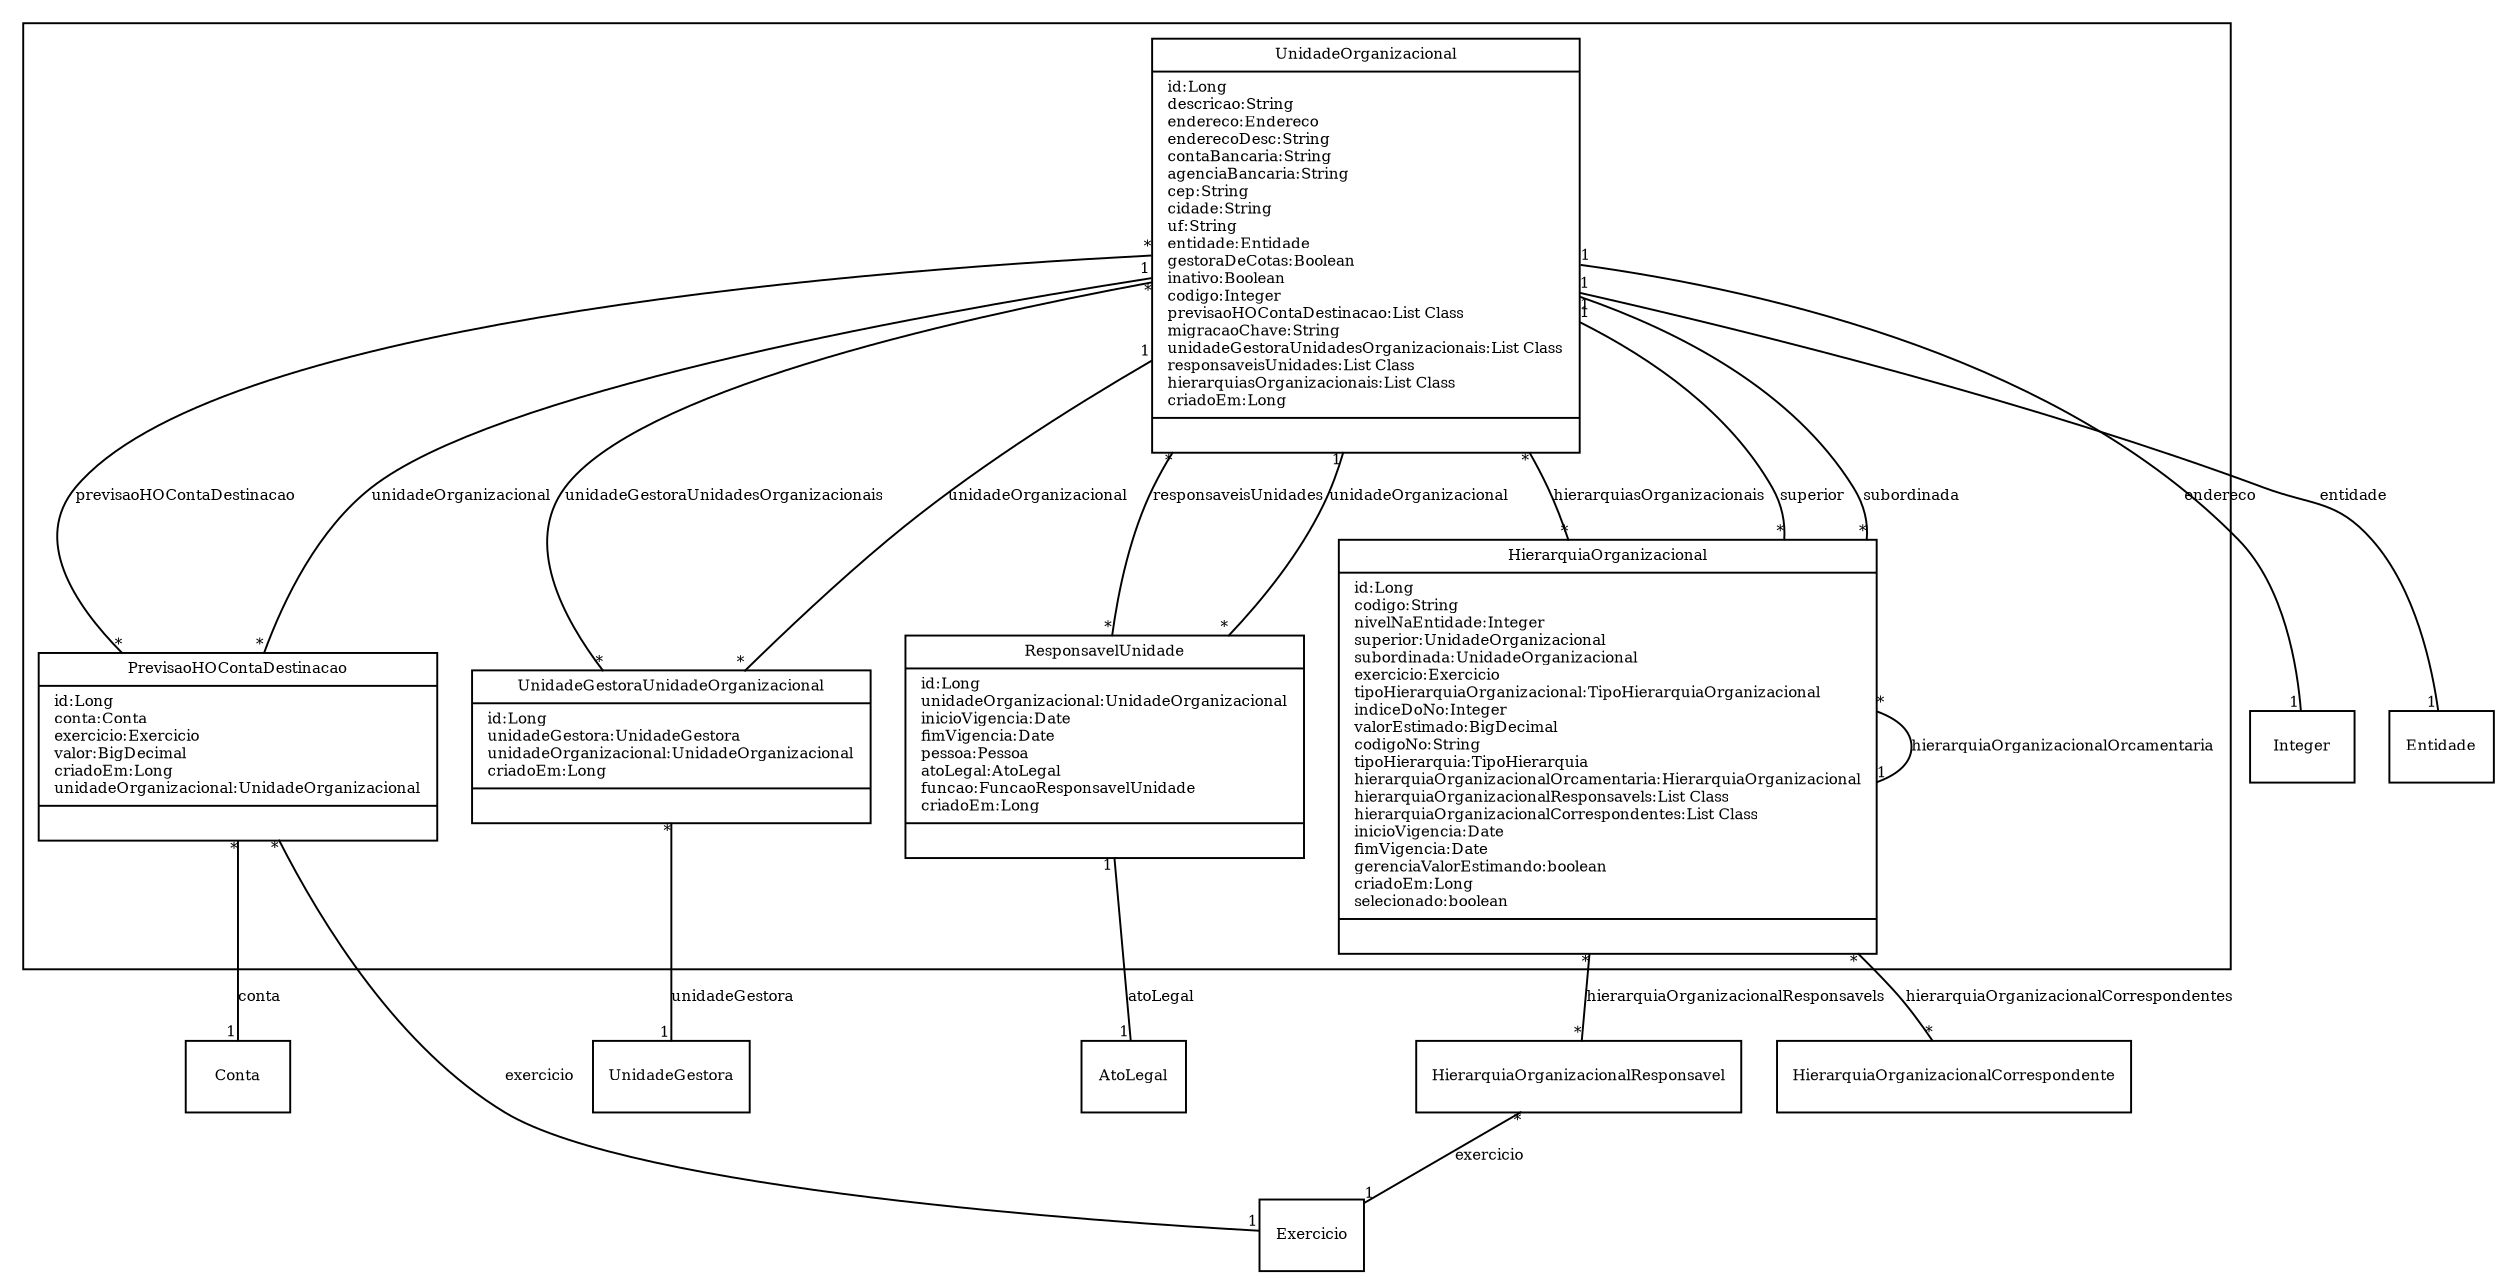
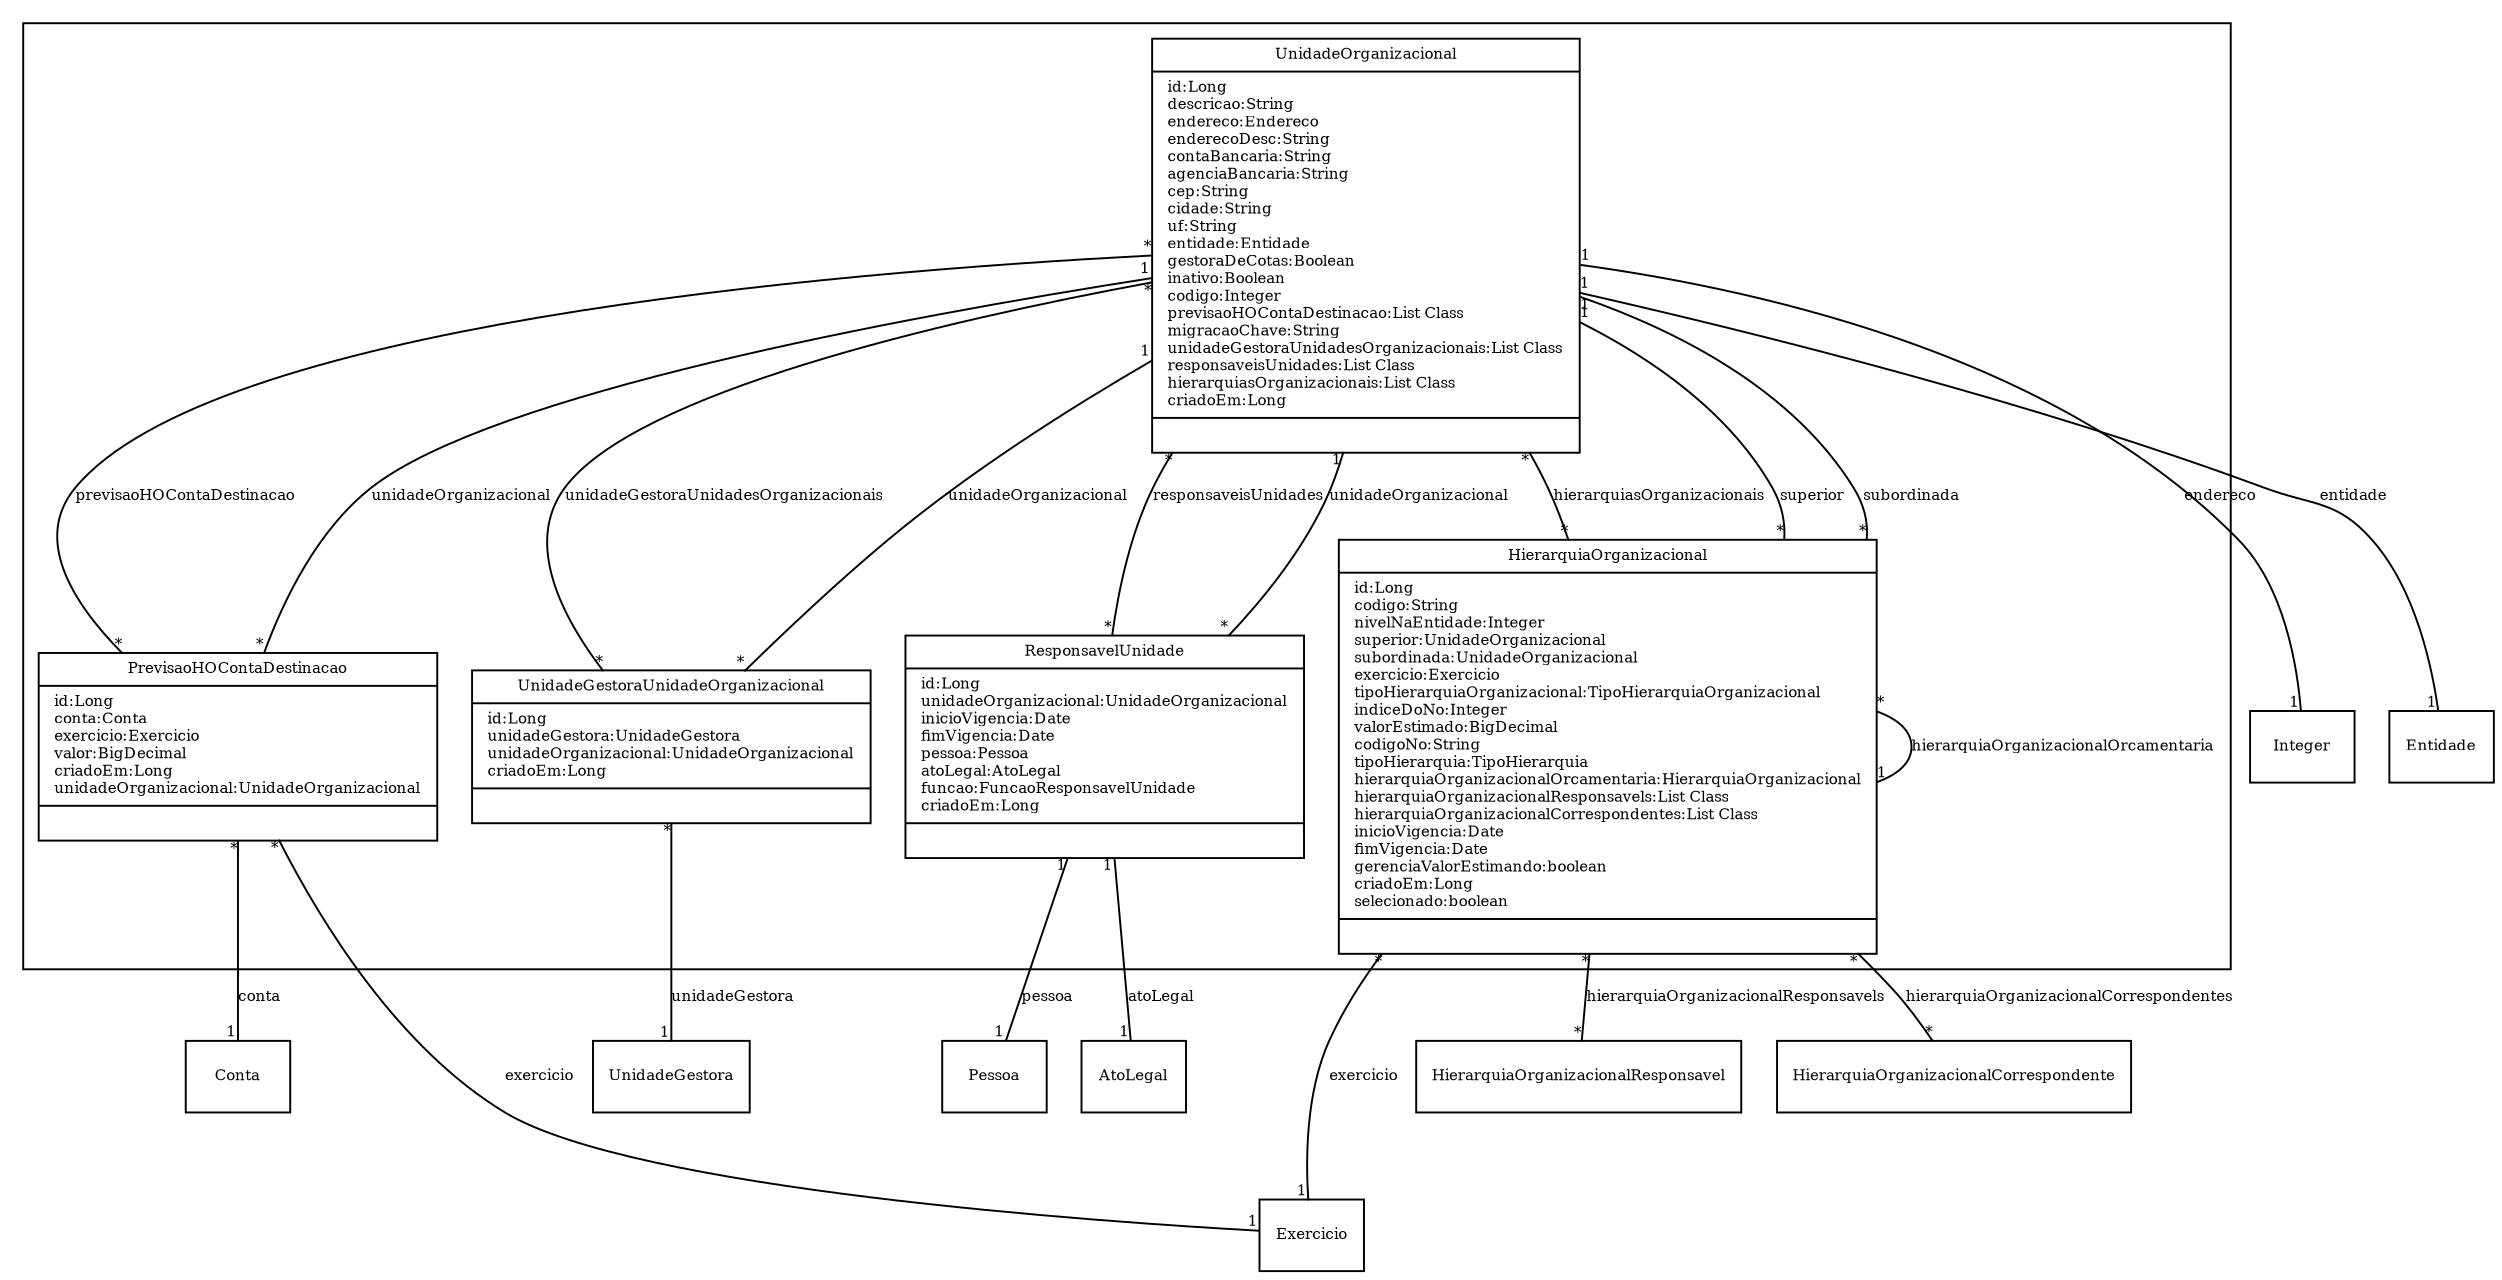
node "Pessoa": added
edge "HierarquiaOrganizacionalResponsavel" -- "Exercicio": now "HierarquiaOrganizacional" -- "Exercicio"
